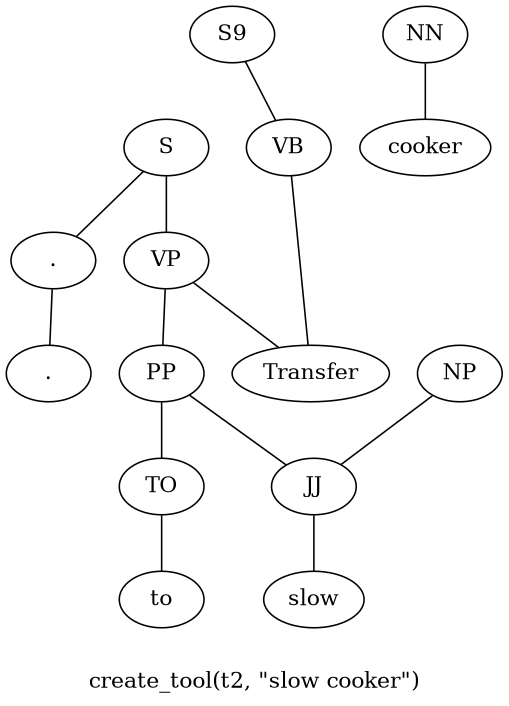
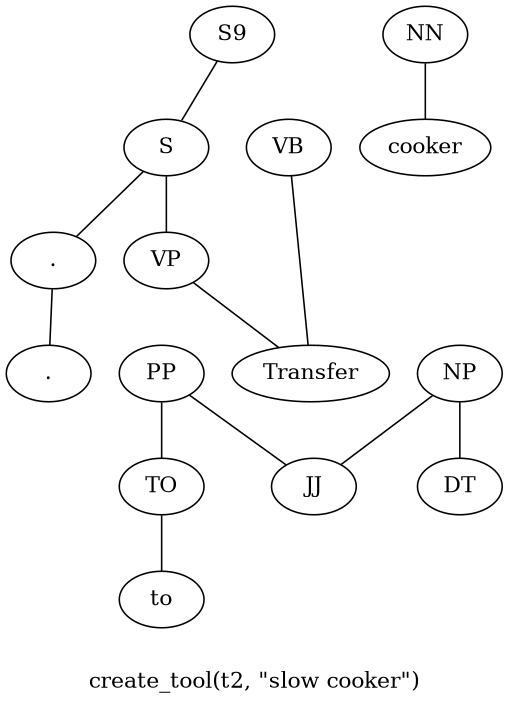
edge "S9" -- "VB": now "S9" -- "S"
edge "VP" -- "PP": removed
node "DT": added
node "slow": removed
